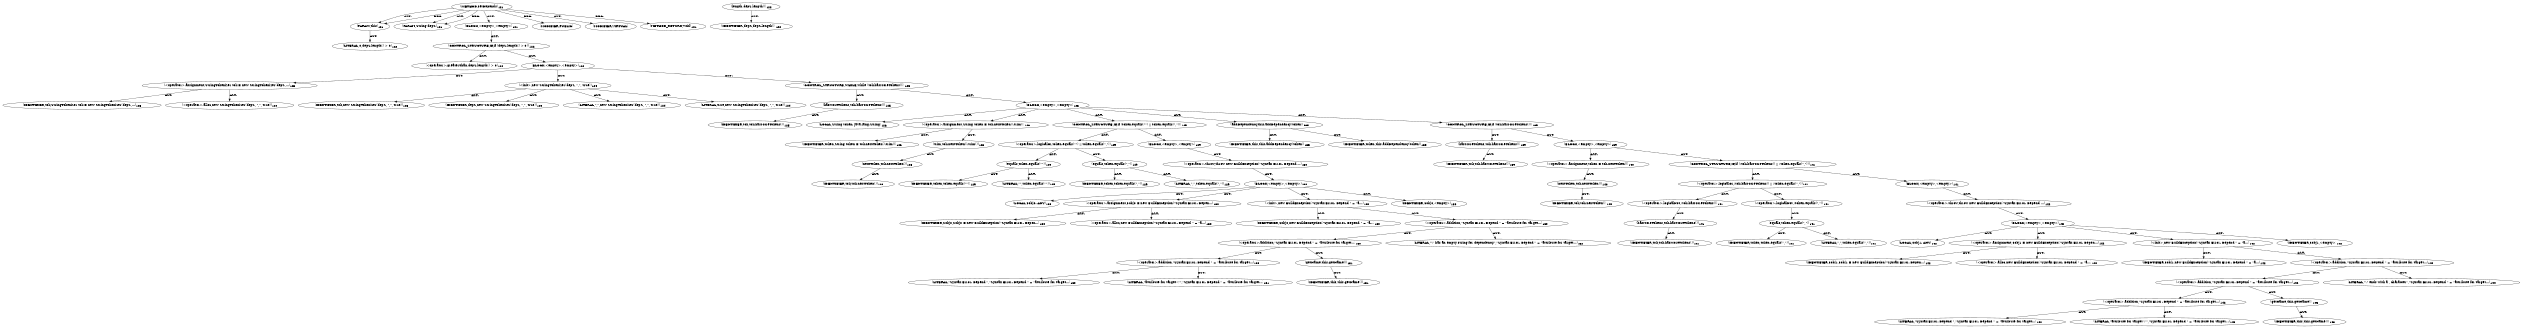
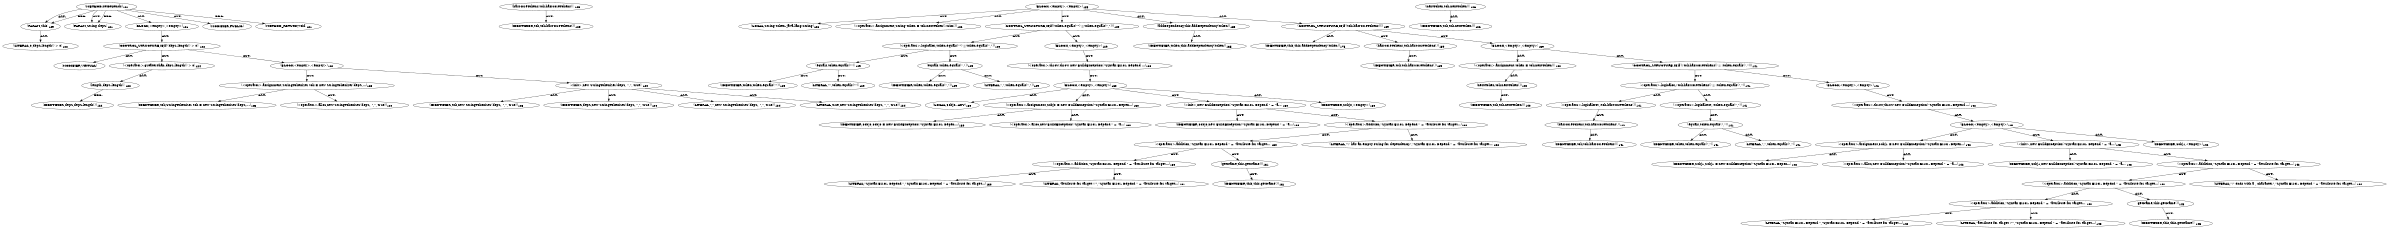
edge "(METHOD,setDepends)" -> "(MODIFIER,PUBLIC)": label "DDG: " -> "AST: "
edge "(METHOD,setDepends)" -> "(MODIFIER,VIRTUAL)": now "(CONTROL_STRUCTURE,IF,if (depS.length() > 0))" -> "(MODIFIER,VIRTUAL)"
edge "(length,depS.length())" -> "(IDENTIFIER,depS,depS.length())": label "AST: " -> "DDG: "
node "(PARAM,this)": text "121" -> "129"
edge "(<operator>.greaterThan,depS.length() > 0)" -> "(length,depS.length())": added, label "AST:"
node "(CONTROL_STRUCTURE,WHILE,while (tok.hasMoreTokens()))": removed
node "(addDependency,this.addDependency(token))": text "835" -> "135"
edge "(addDependency,this.addDependency(token))" -> "(IDENTIFIER,this,this.addDependency(token))": now "(CONTROL_STRUCTURE,IF,if (tok.hasMoreTokens()))" -> "(IDENTIFIER,this,this.addDependency(token))"
node "(IDENTIFIER,this,this.addDependency(token))": text "135" -> "175"
node "(IDENTIFIER,token,String token = tok.nextToken().trim())": removed
node "(trim,tok.nextToken().trim())": removed
node "(LOCAL,$obj1: ANY)": removed
